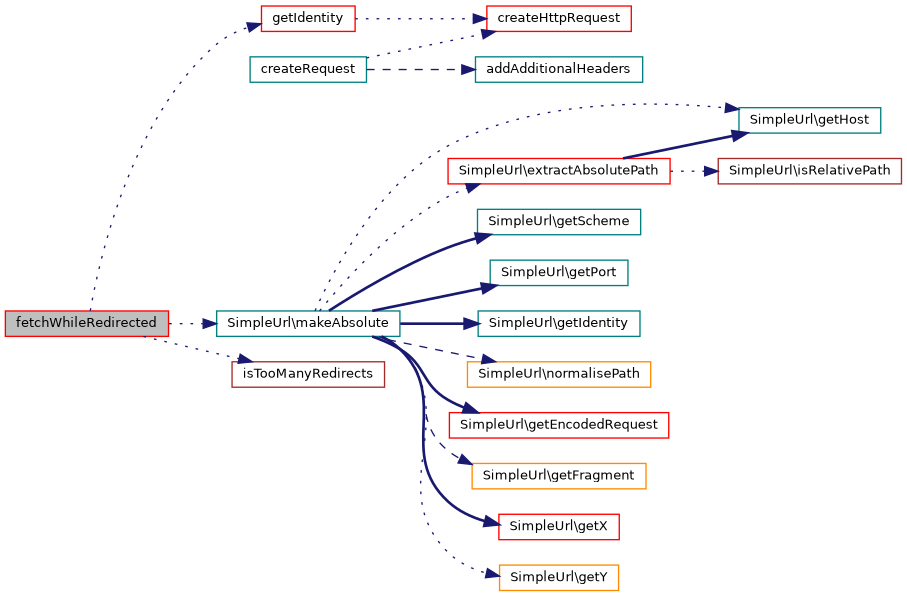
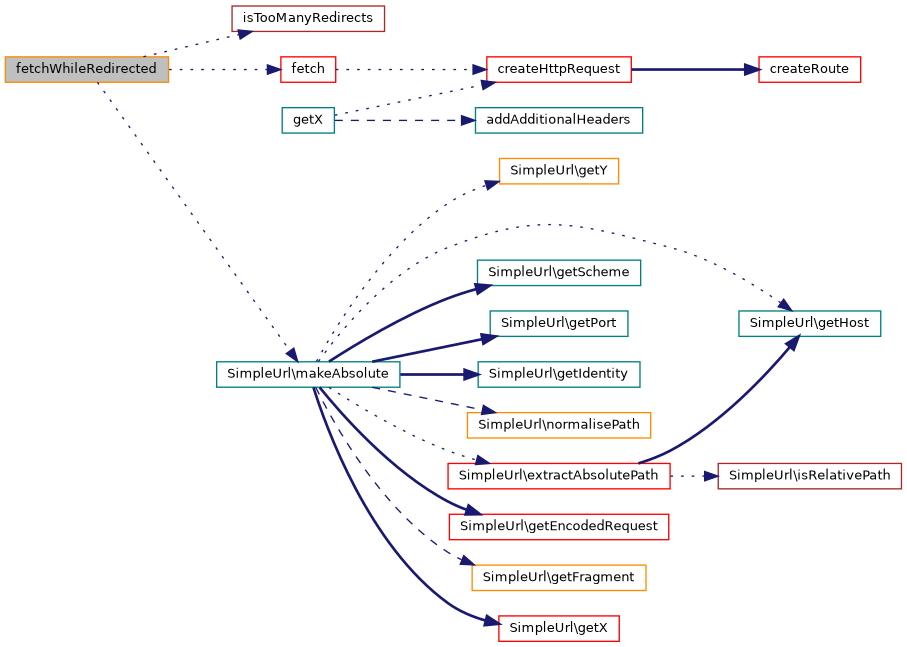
node "getIdentity": label "getIdentity" -> "fetch"
node "createRequest": label "createRequest" -> "getX"
node "createRoute": added
node "fetchWhileRedirected": color red -> darkorange
